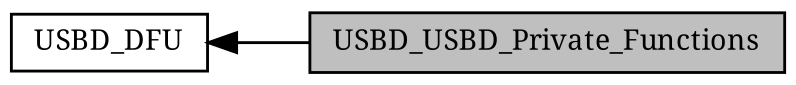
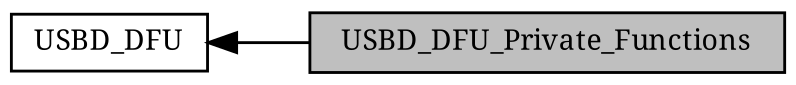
node "USBD_USBD_Private_Functions": label "USBD_USBD_Private_Functions" -> "USBD_DFU_Private_Functions"
